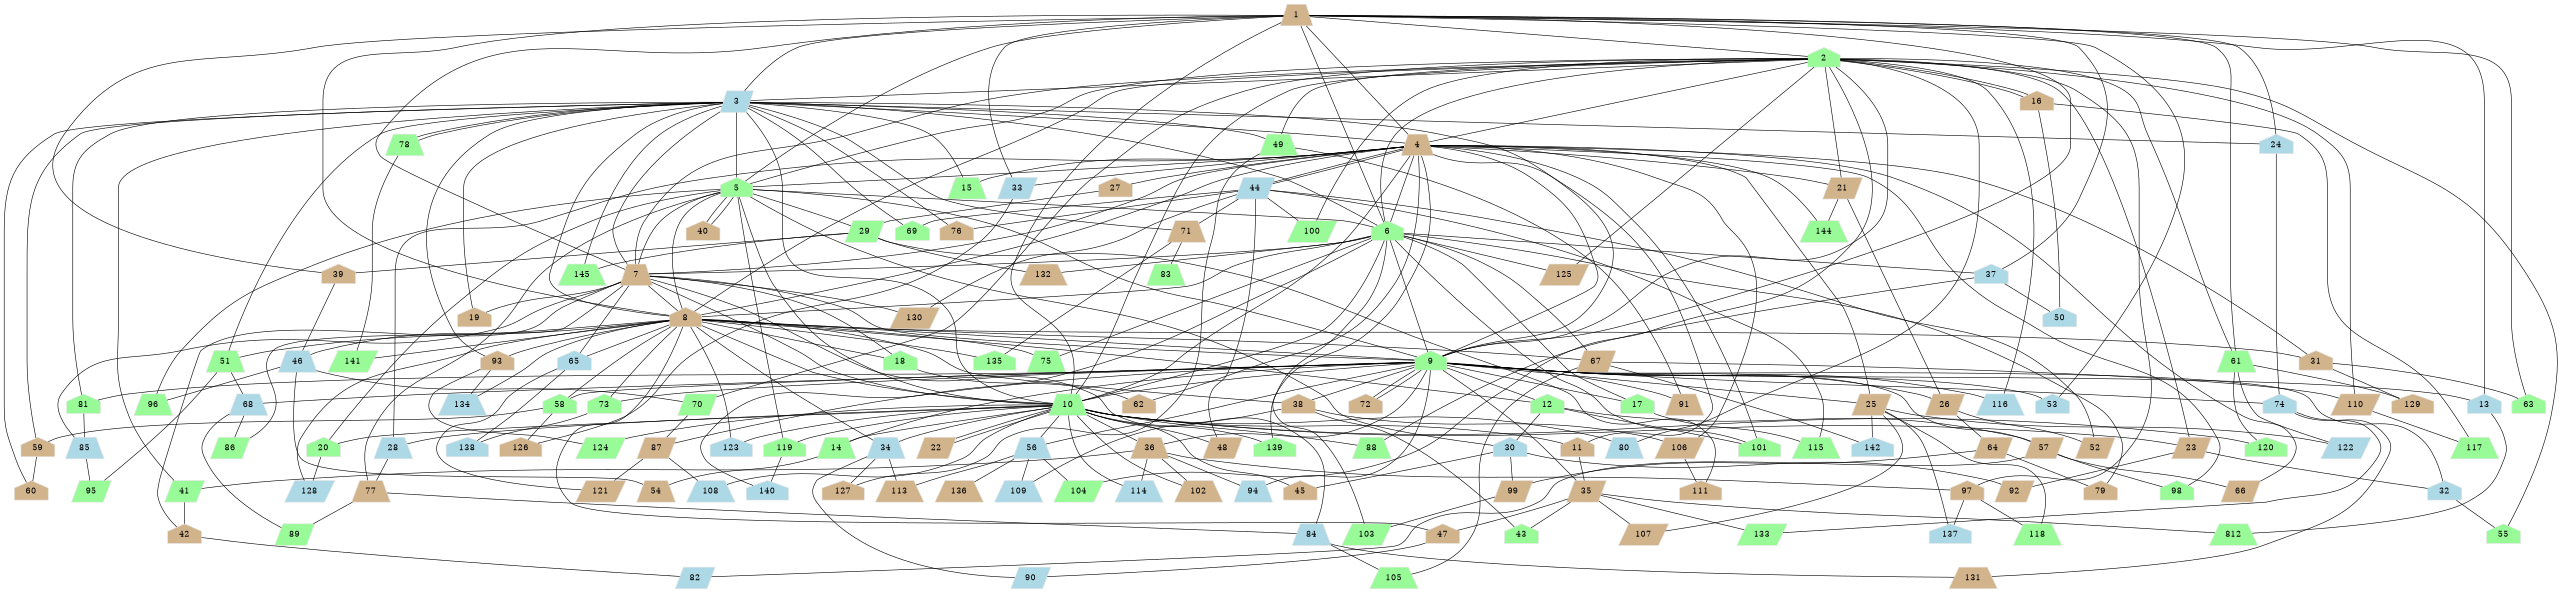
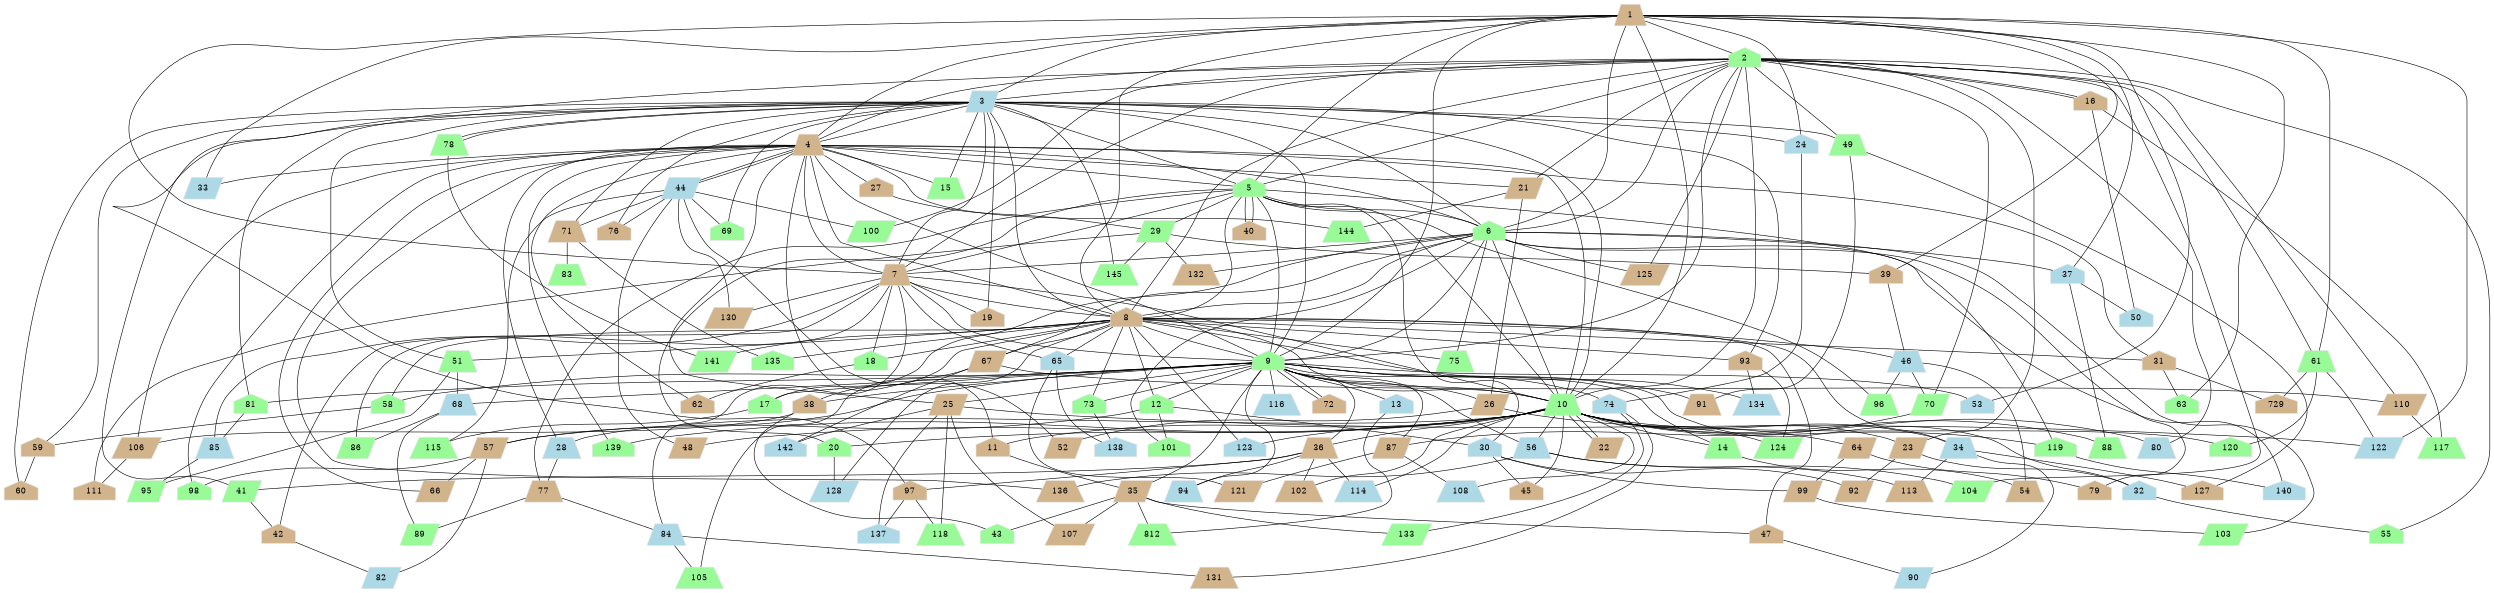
edge "1" -- "13": now "1" -- "122"
edge "2" -- "116": removed
edge "4" -- "101": now "4" -- "136"
node "129": label "129" -> "729"
node "126": removed
node "109": removed
